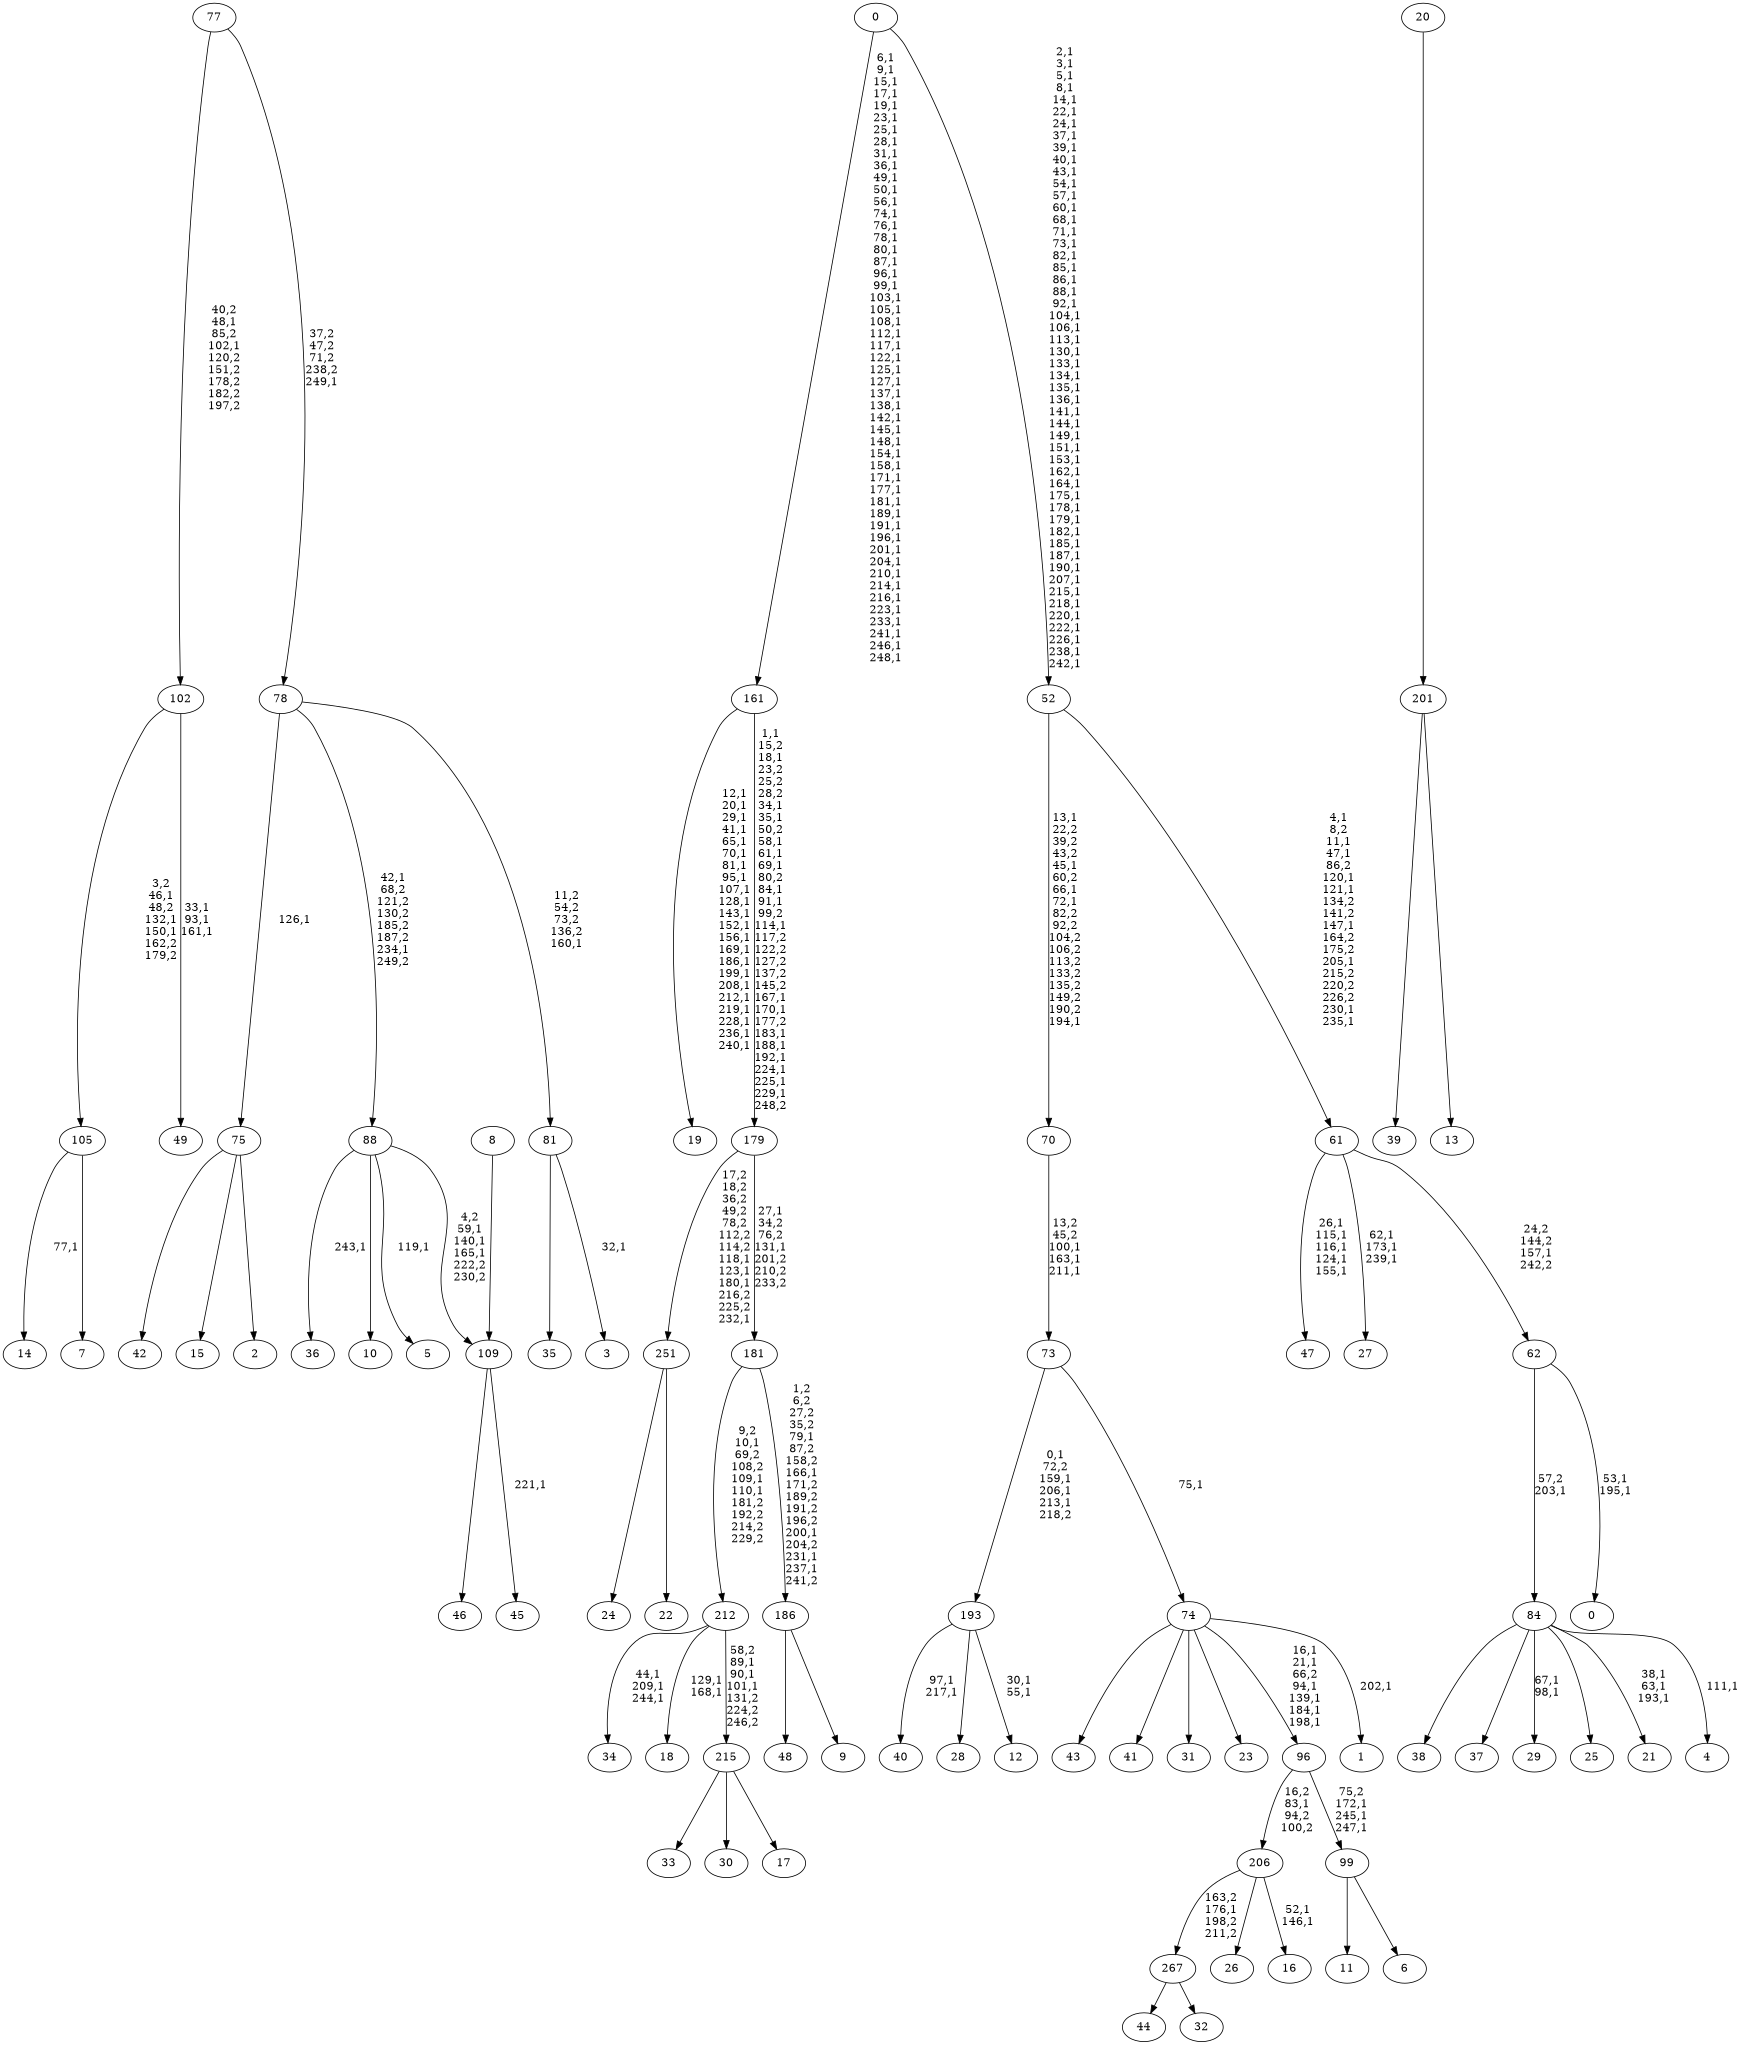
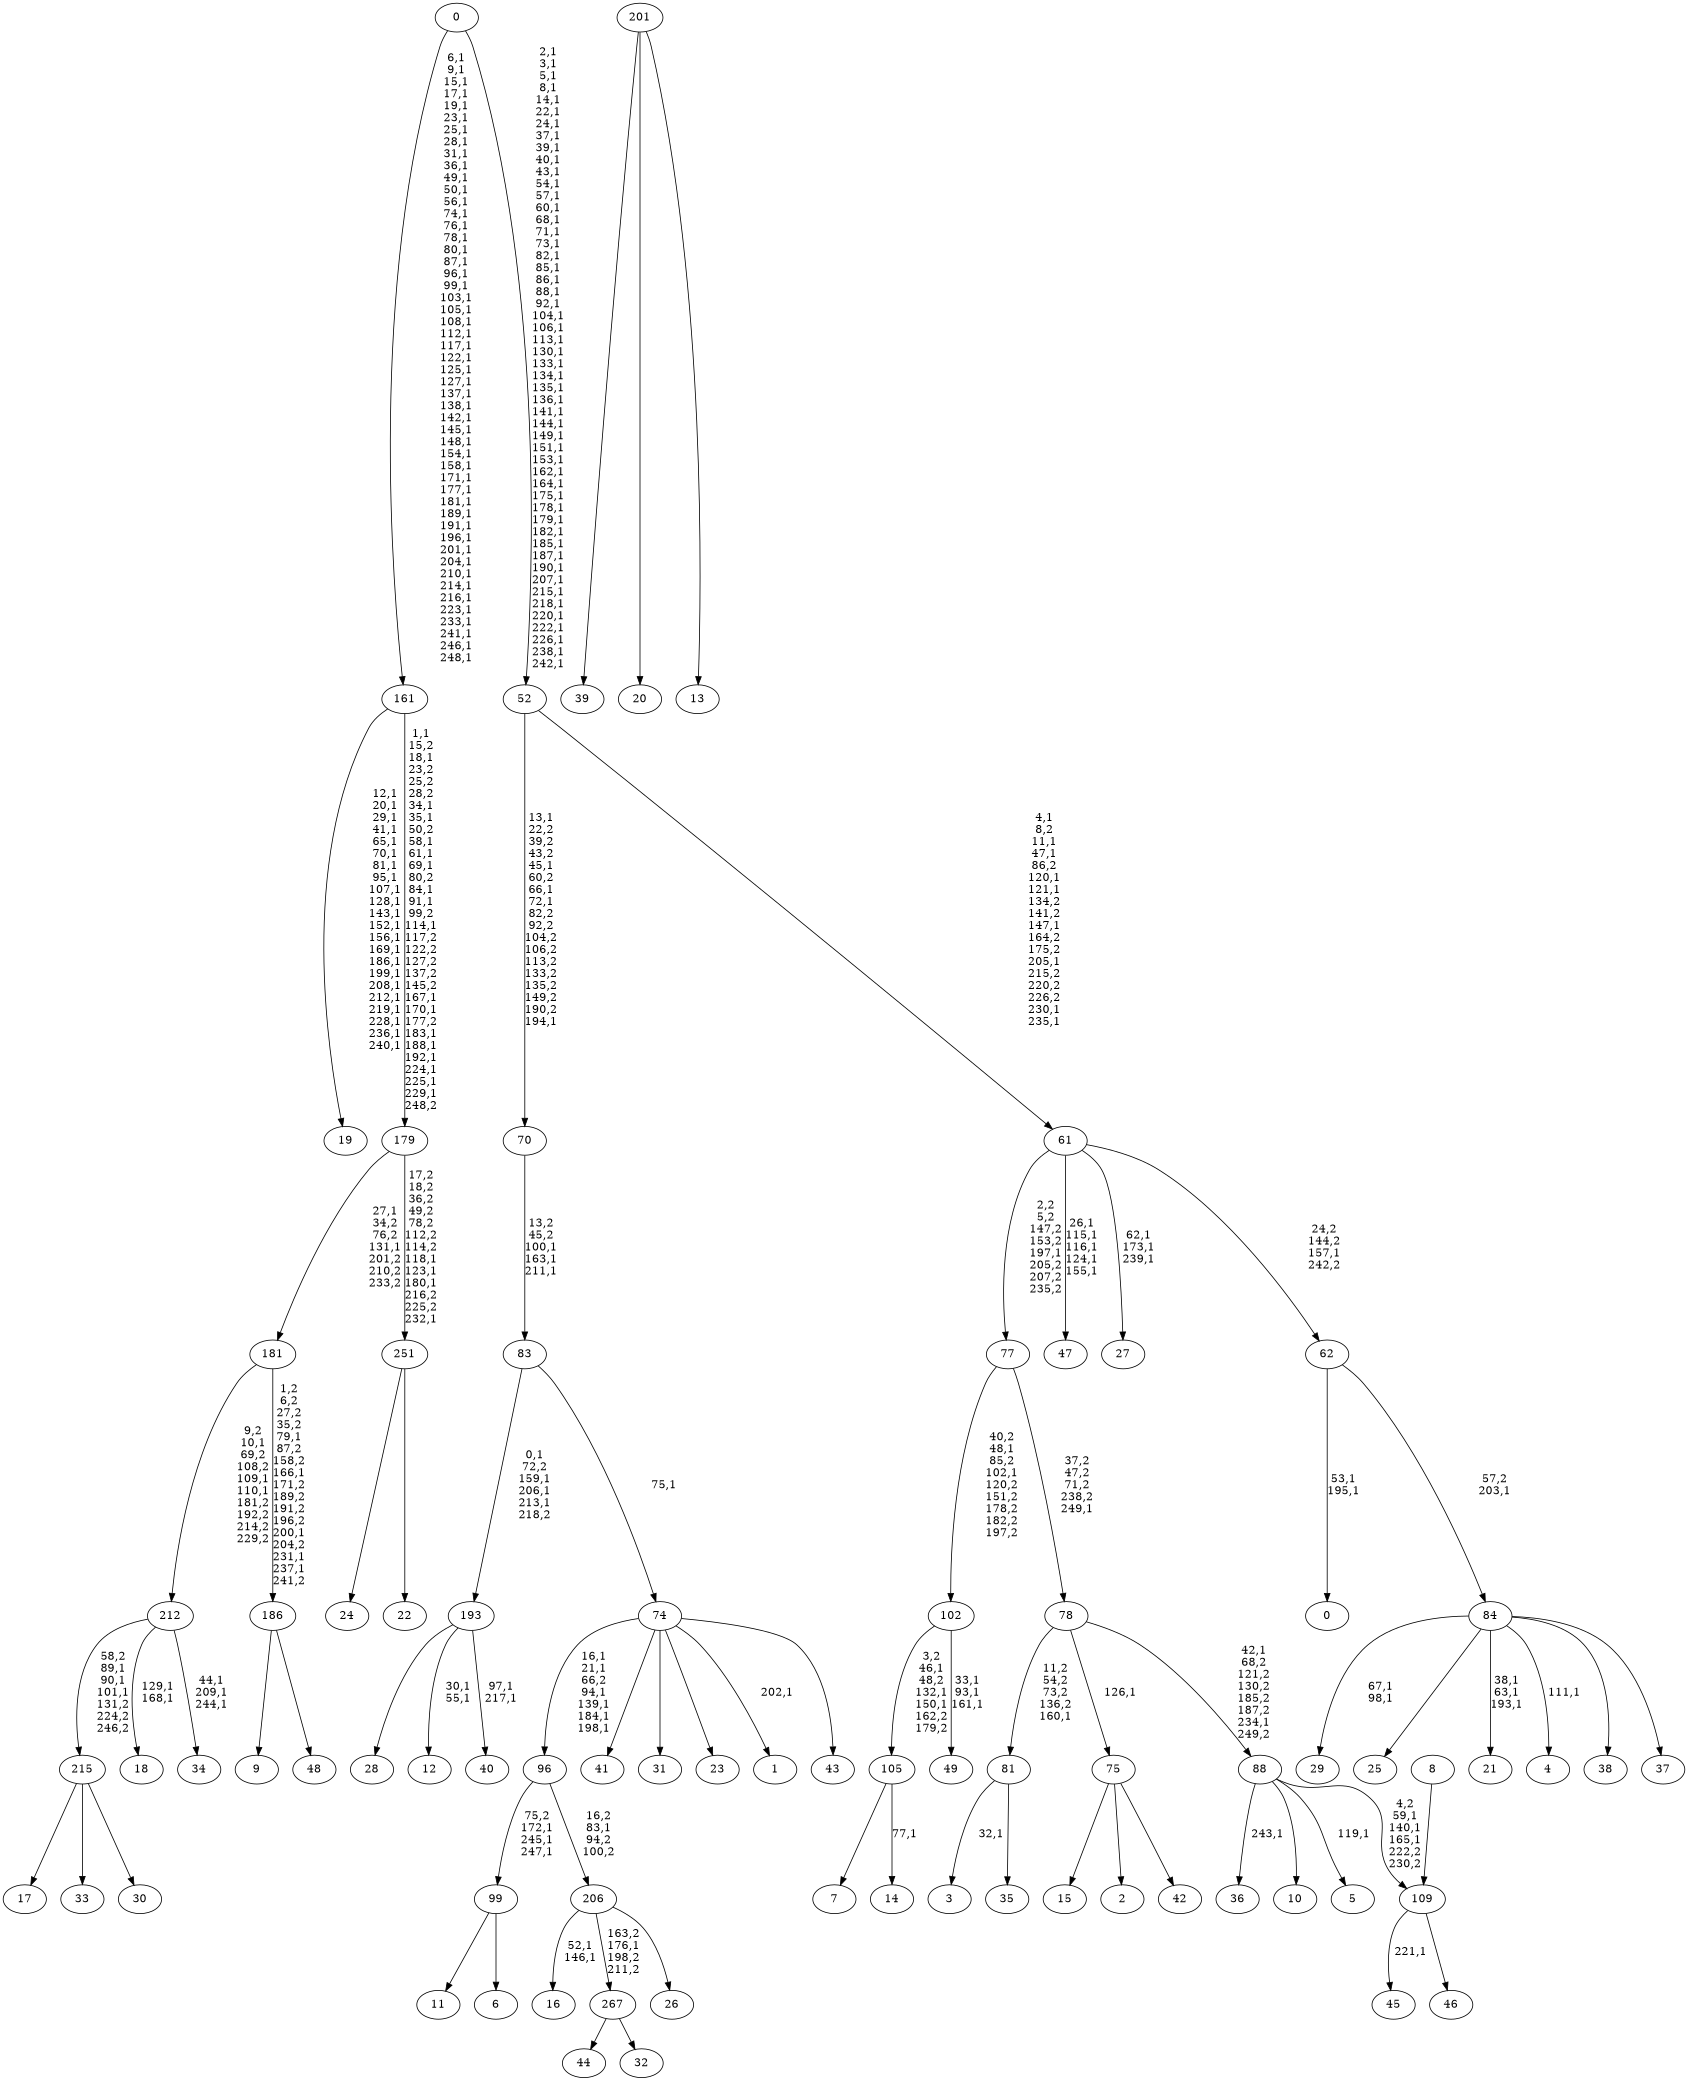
edge "20" -> "201": reversed
edge "61" -> "77": added, label "2,2 5,2 147,2 153,2 197,1 205,2 207,2 235,2"
node "73": label "73" -> "83"
